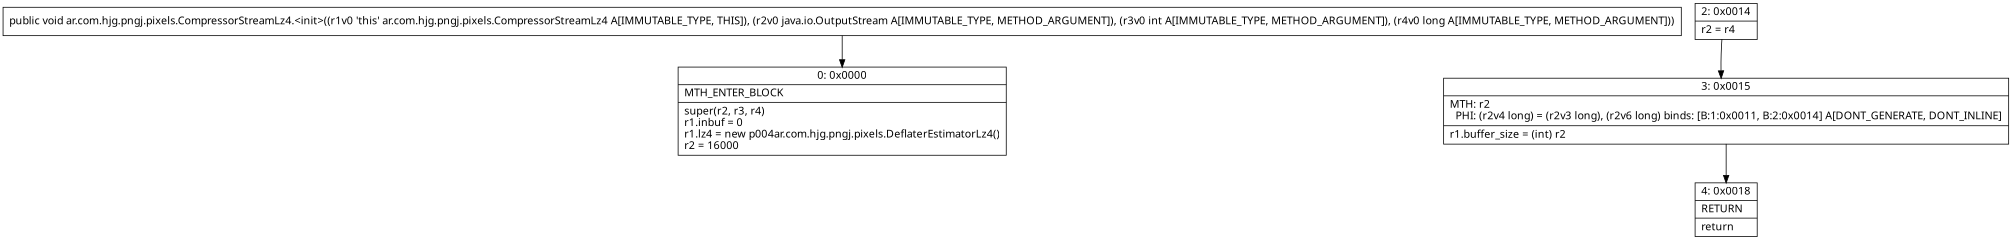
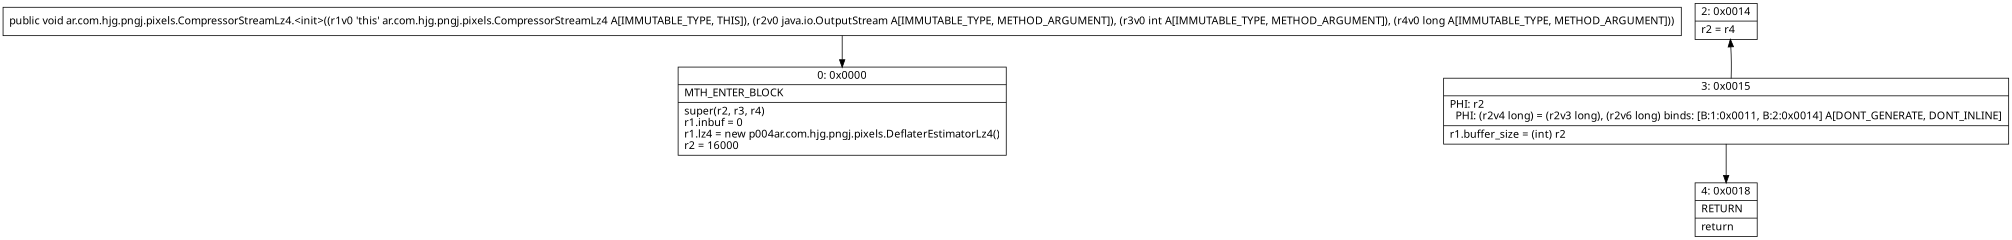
edge "2: 0x0014" -> "3: 0x0015": reversed
node "3: 0x0015": text "MTH: r2" -> "PHI: r2"
